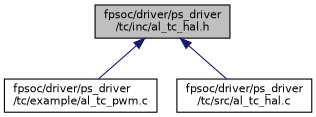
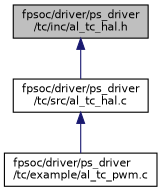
edge "fpsoc/driver/ps_driver /tc/example/al_tc_pwm.c" -> "fpsoc/driver/ps_driver /tc/inc/al_tc_hal.h": now "fpsoc/driver/ps_driver /tc/example/al_tc_pwm.c" -> "fpsoc/driver/ps_driver /tc/src/al_tc_hal.c"
